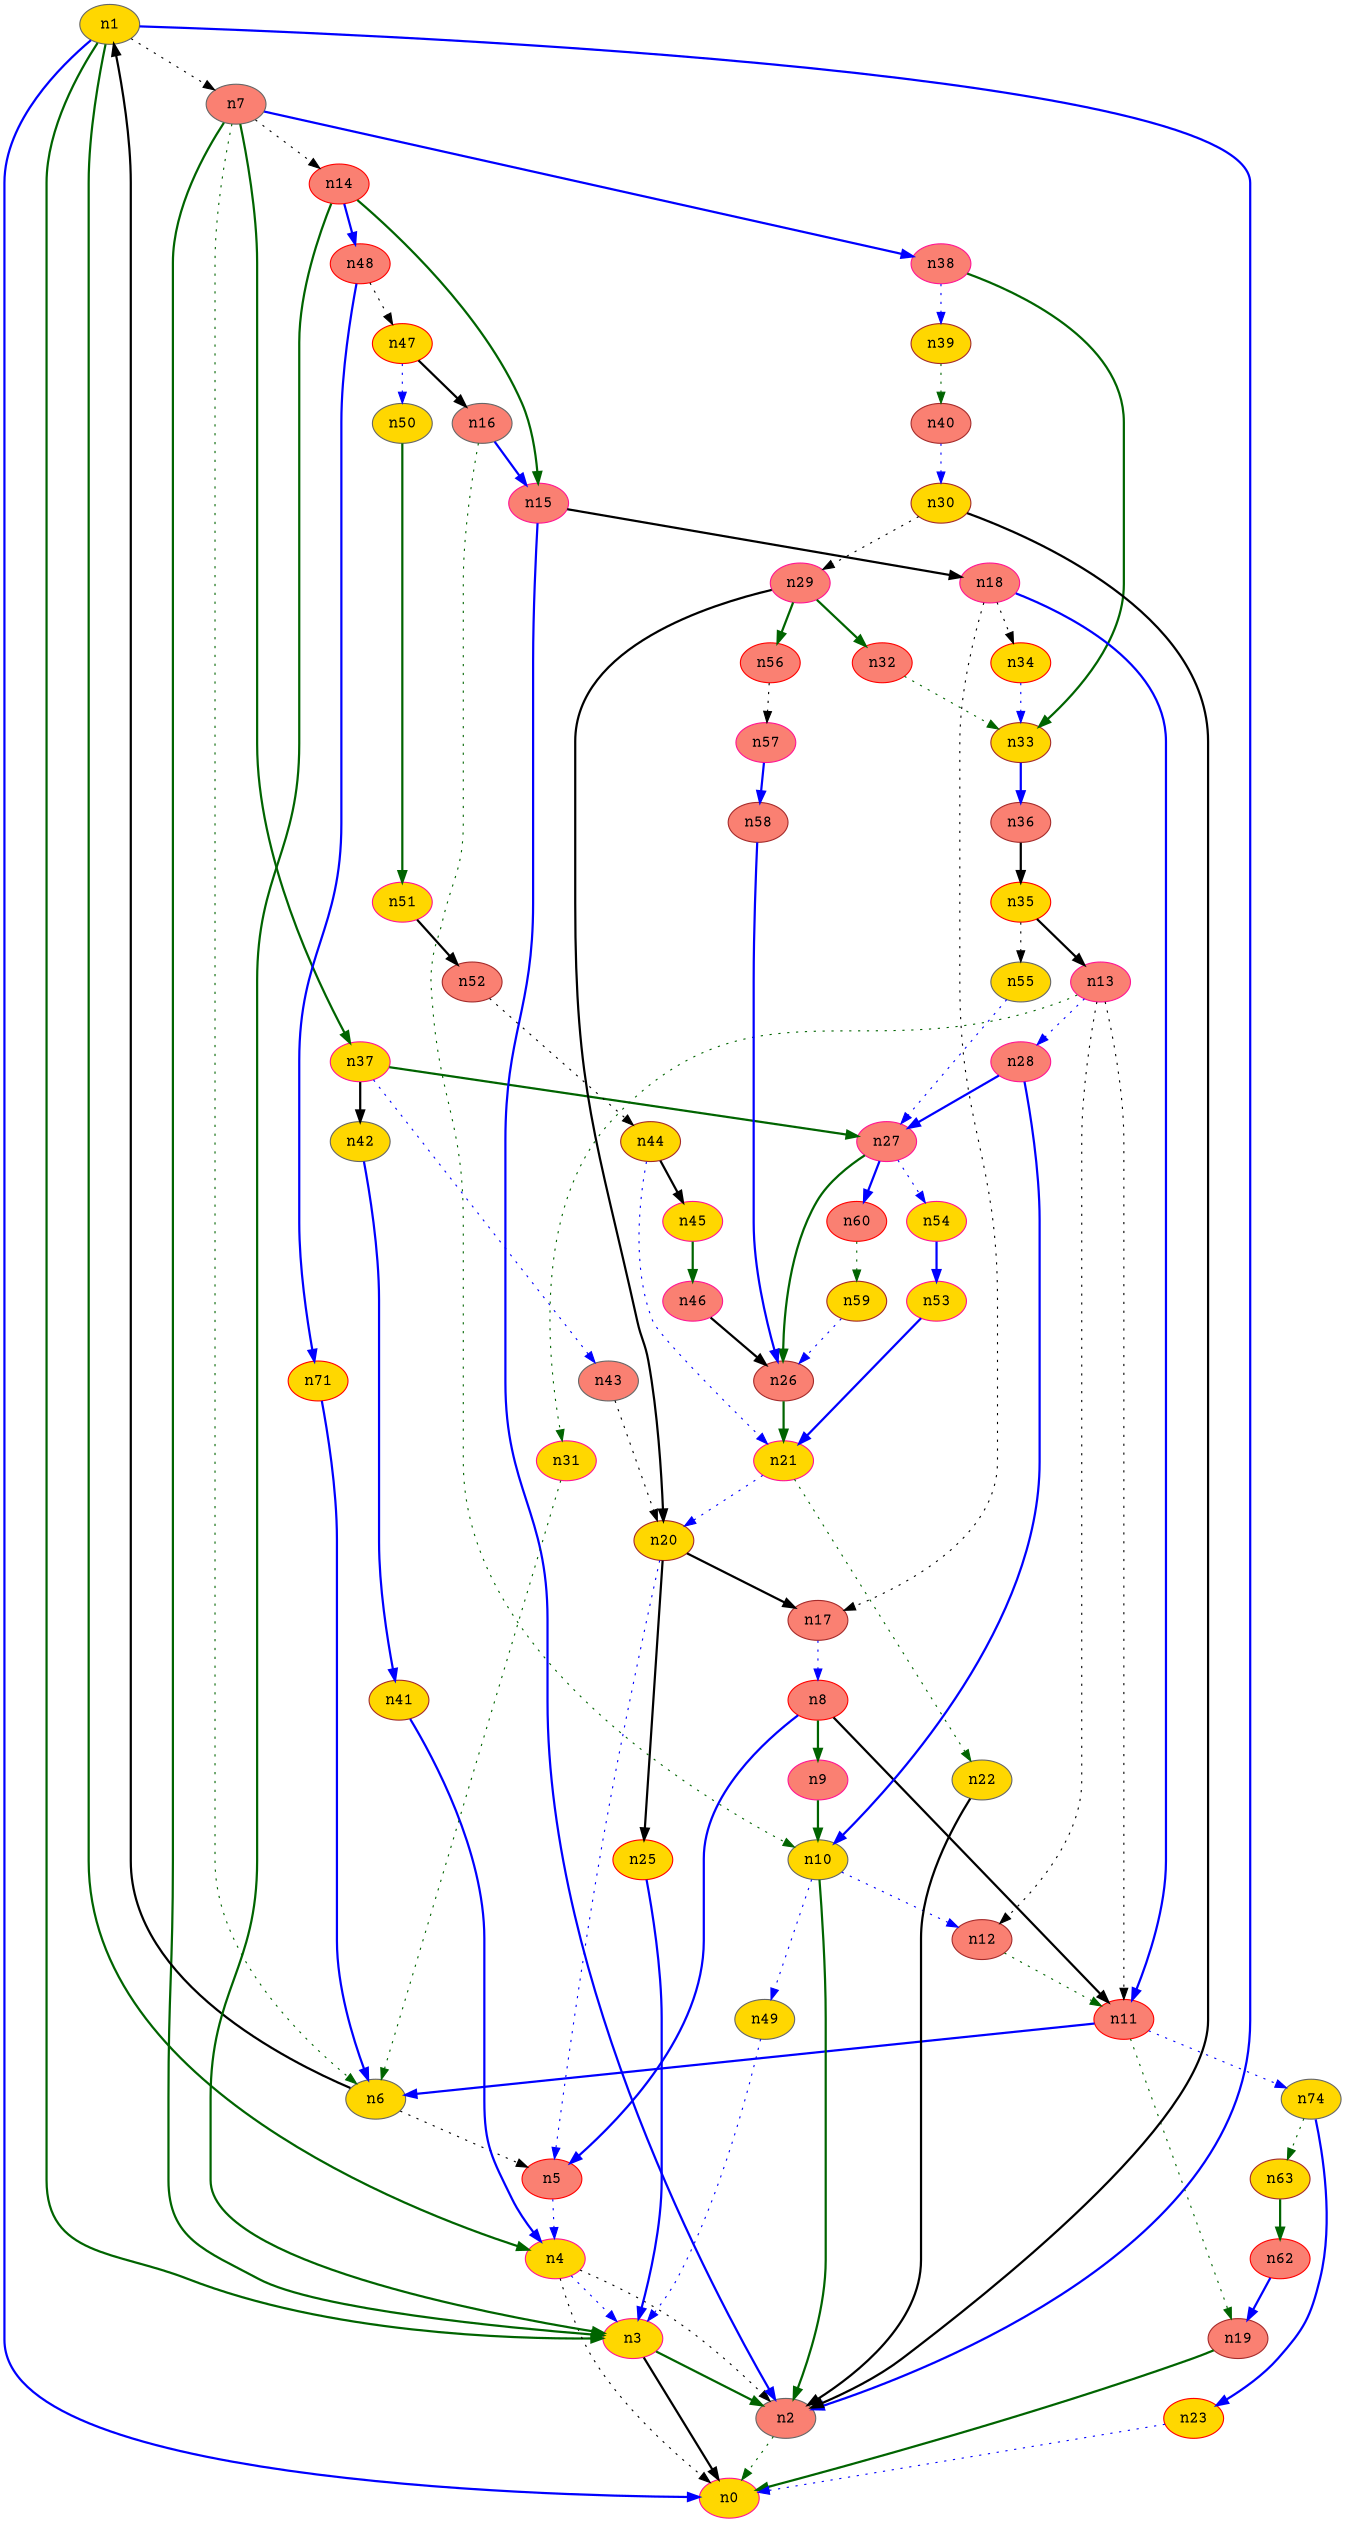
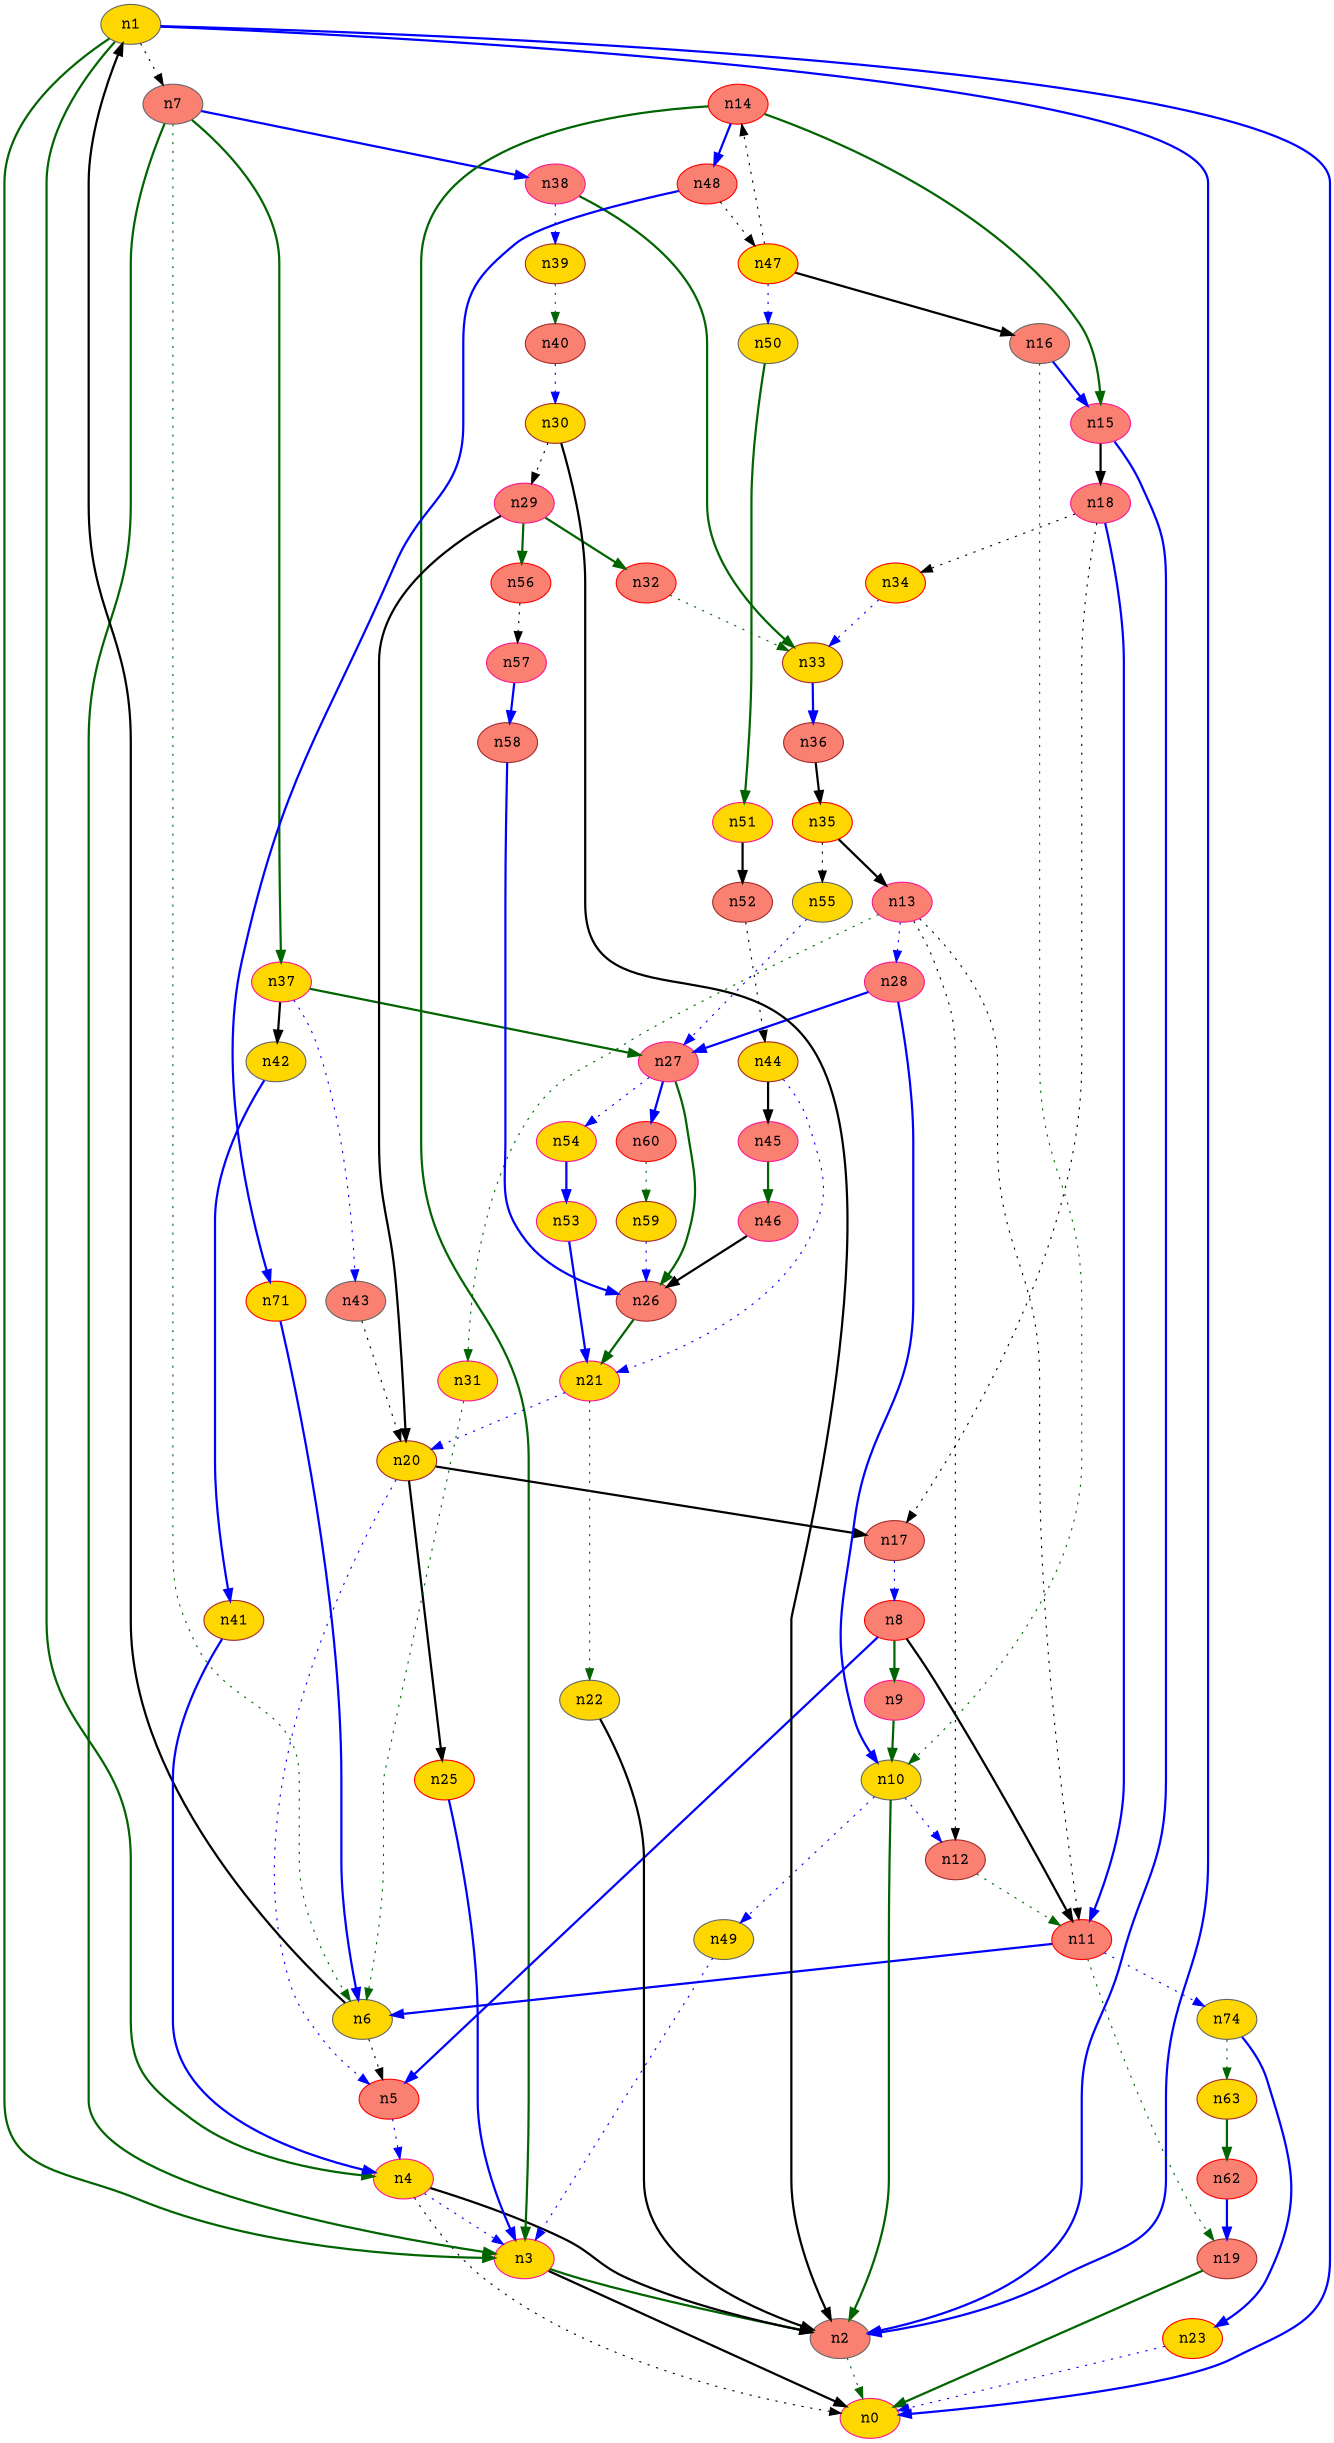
edge "n7" -> "n14": now "n47" -> "n14"
node "n45": fillcolor gold -> salmon
edge "n4" -> "n2": style dotted -> bold
